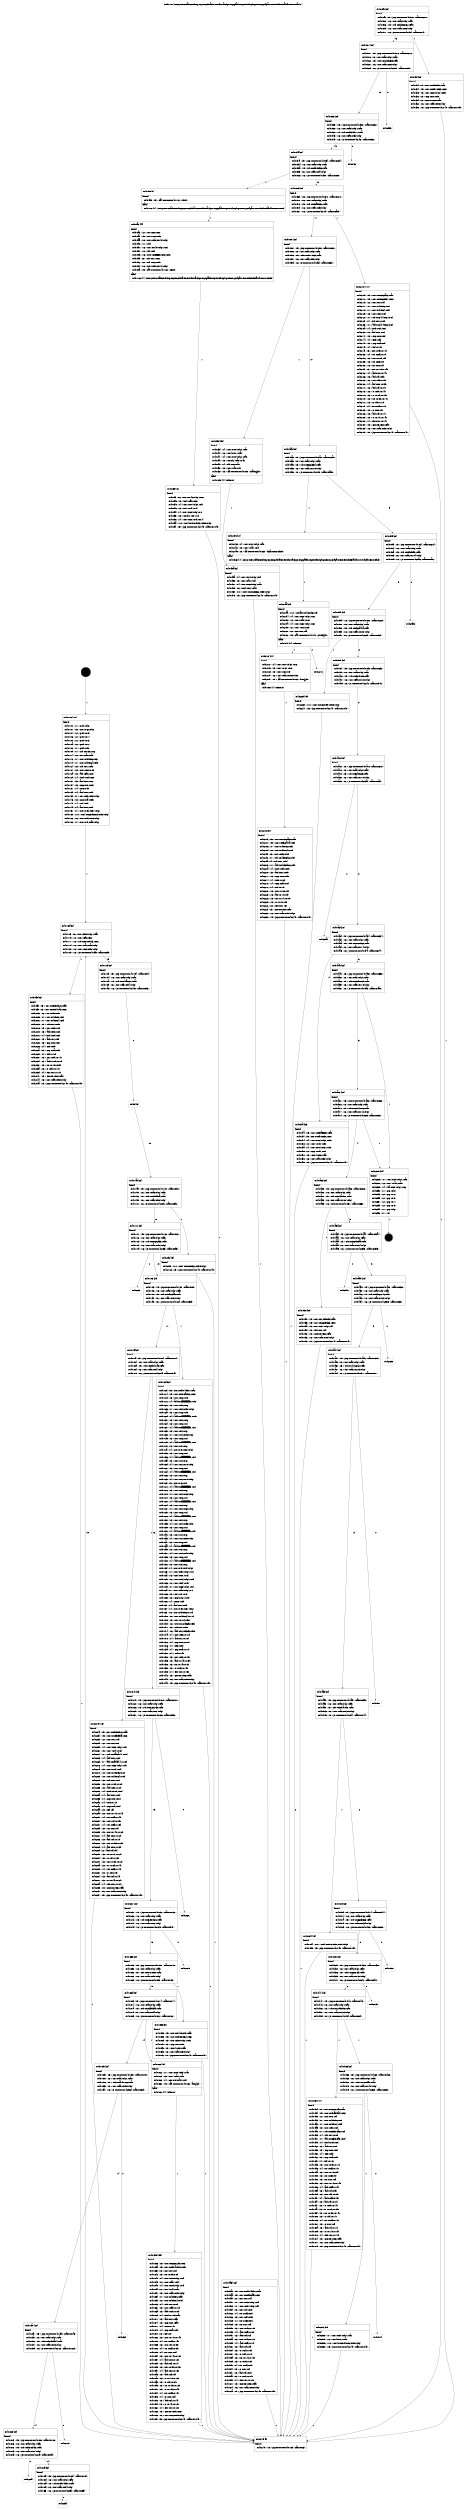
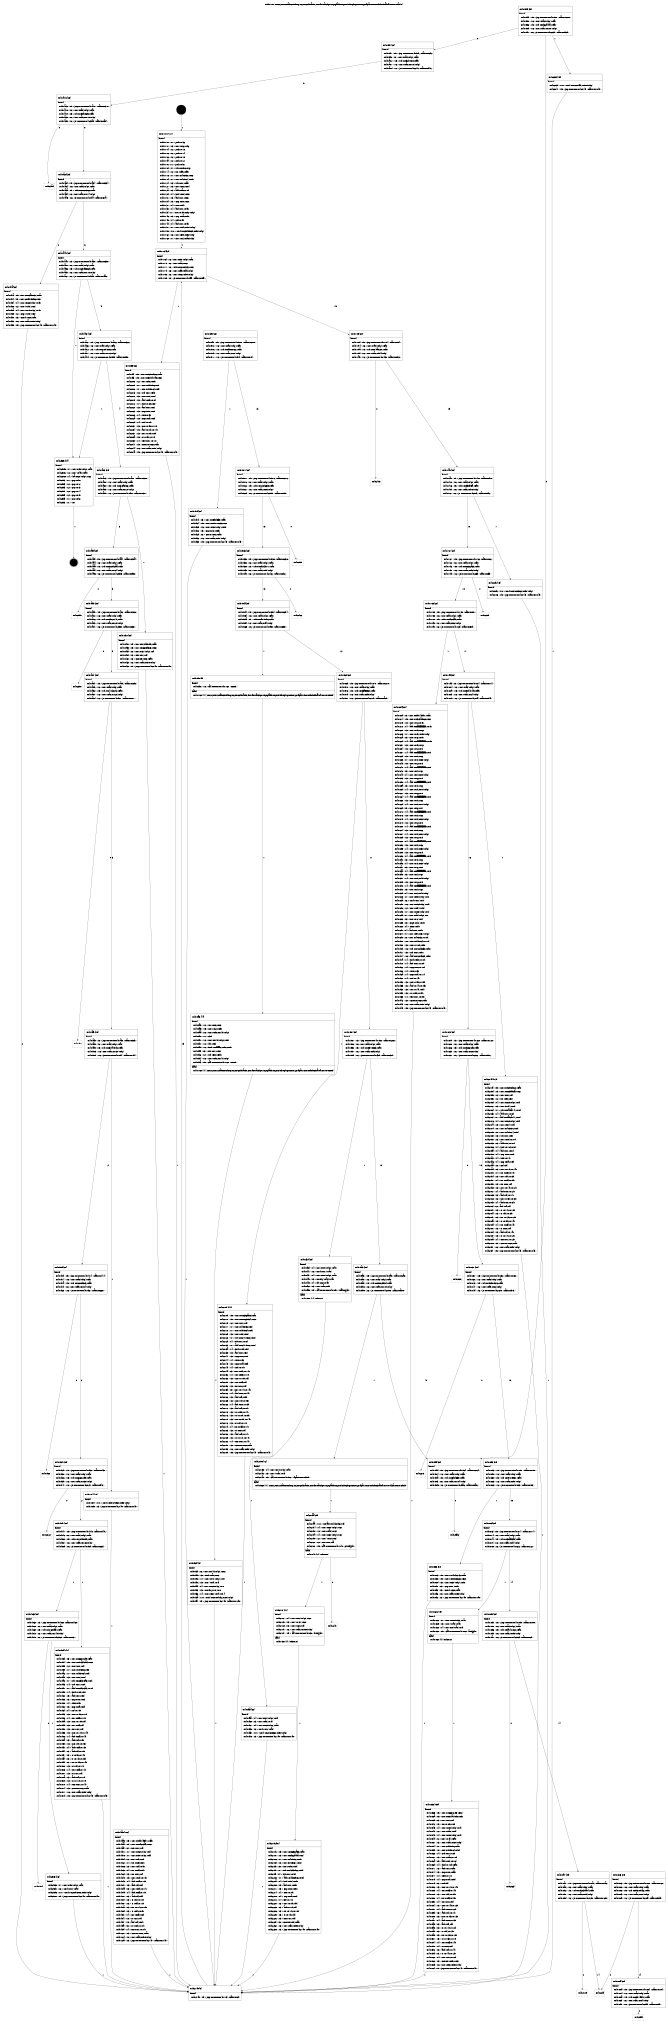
edge "0x4019bf [28]" -> "0x4019db [28]": reversed
edge "0x402403" -> "0x4017ab [28]": now "0x40178f [28]" -> "0x4017ab [28]"
edge "0x4018a7 [28]" -> "0x4018c3 [28]": now "0x4018a7 [28]" -> "0x4022df"
